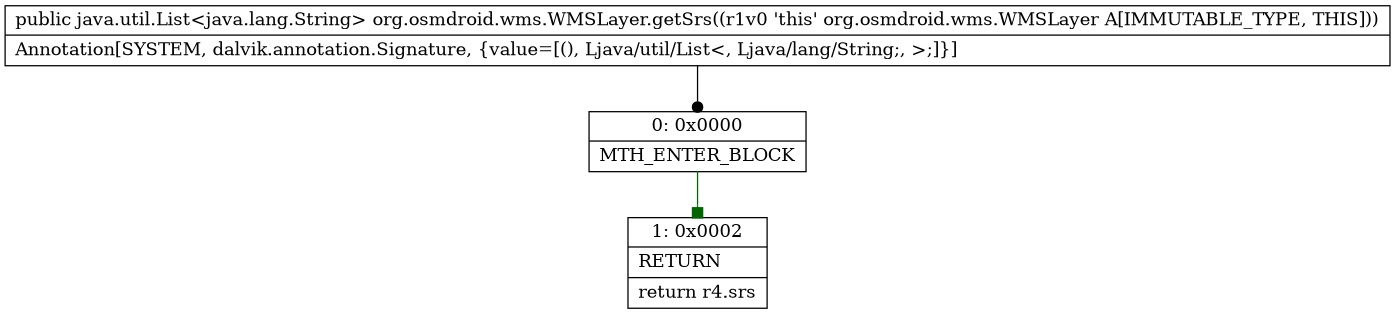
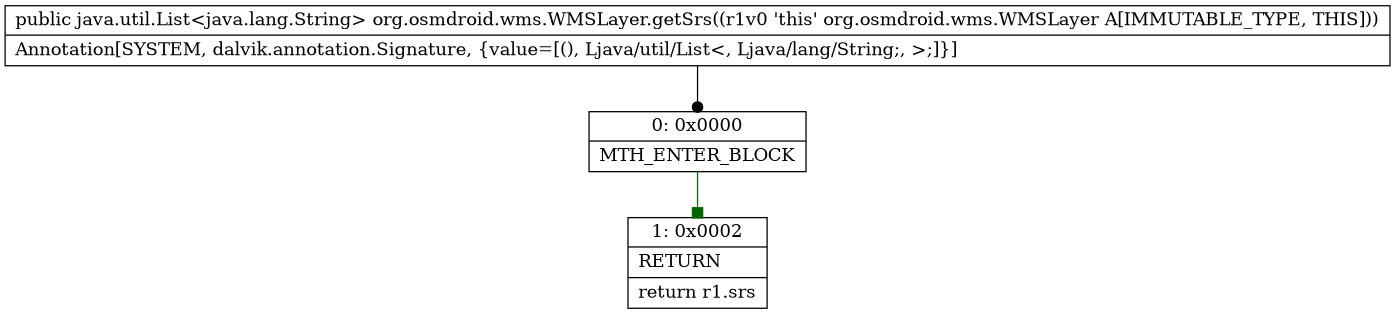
node "1: 0x0002": text "return r4.srs" -> "return r1.srs"
